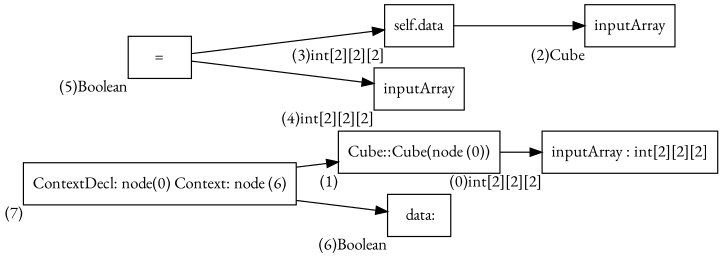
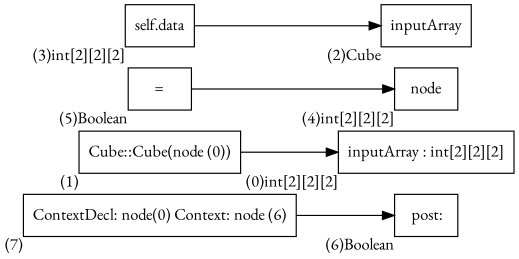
edge "= (5)Boolean" -> "self.data (3)int[2][2][2]": removed
node "inputArray (4)int[2][2][2]": label "inputArray (4)int[2][2][2]" -> "node (4)int[2][2][2]"
edge "ContextDecl: node(0) Context: node (6) (7)" -> "Cube::Cube(node (0)) (1)": removed
node "data: (6)Boolean": label "data: (6)Boolean" -> "post: (6)Boolean"
